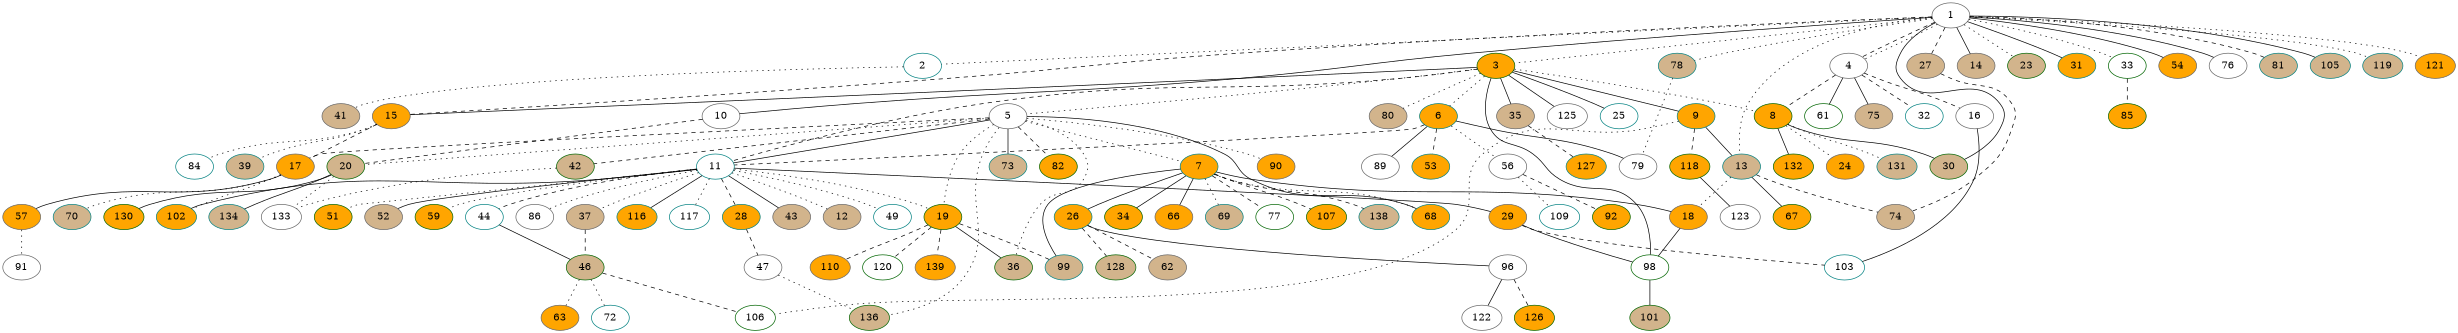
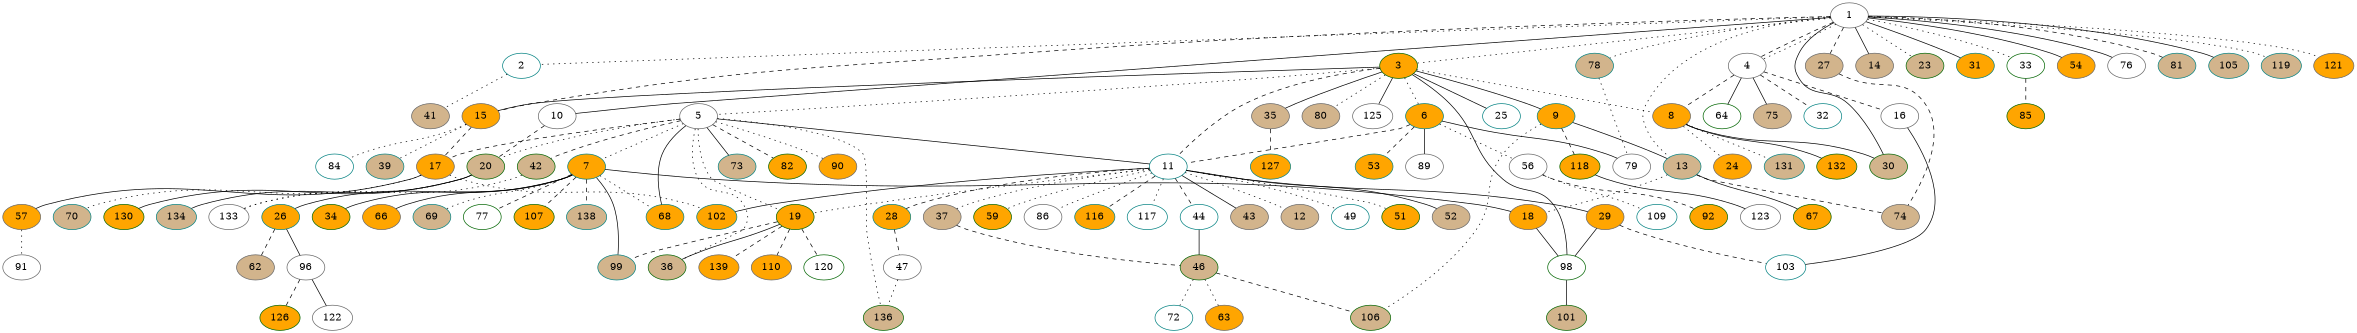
node "8": color darkgreen -> gray40
node "61": label "61" -> "64"
edge "11" -- "116": style solid -> dashed
node "128": removed
node "106": fillcolor white -> tan
